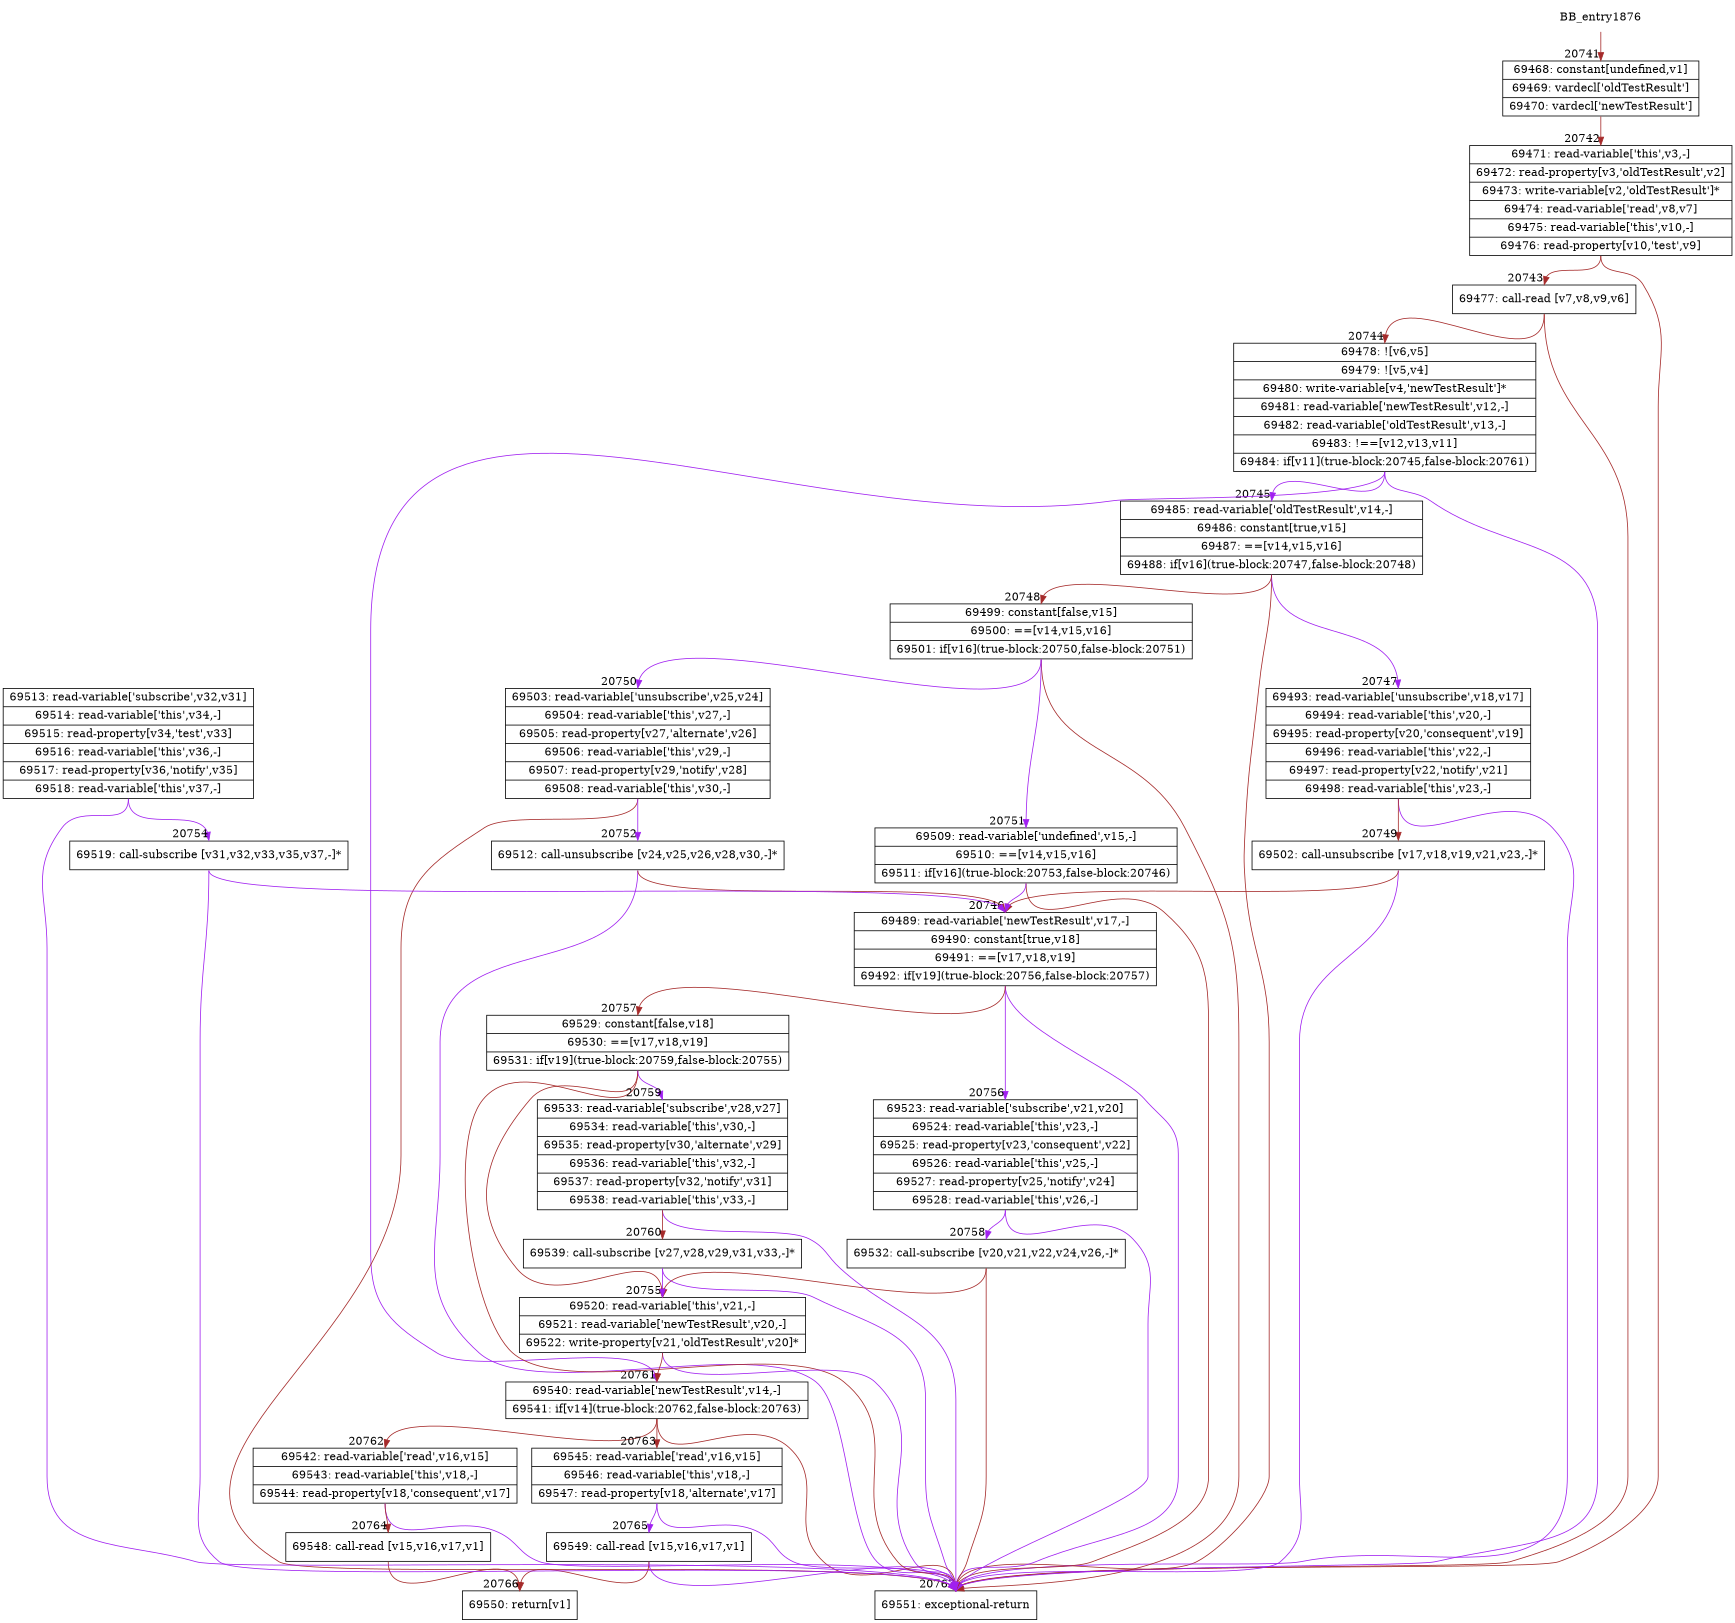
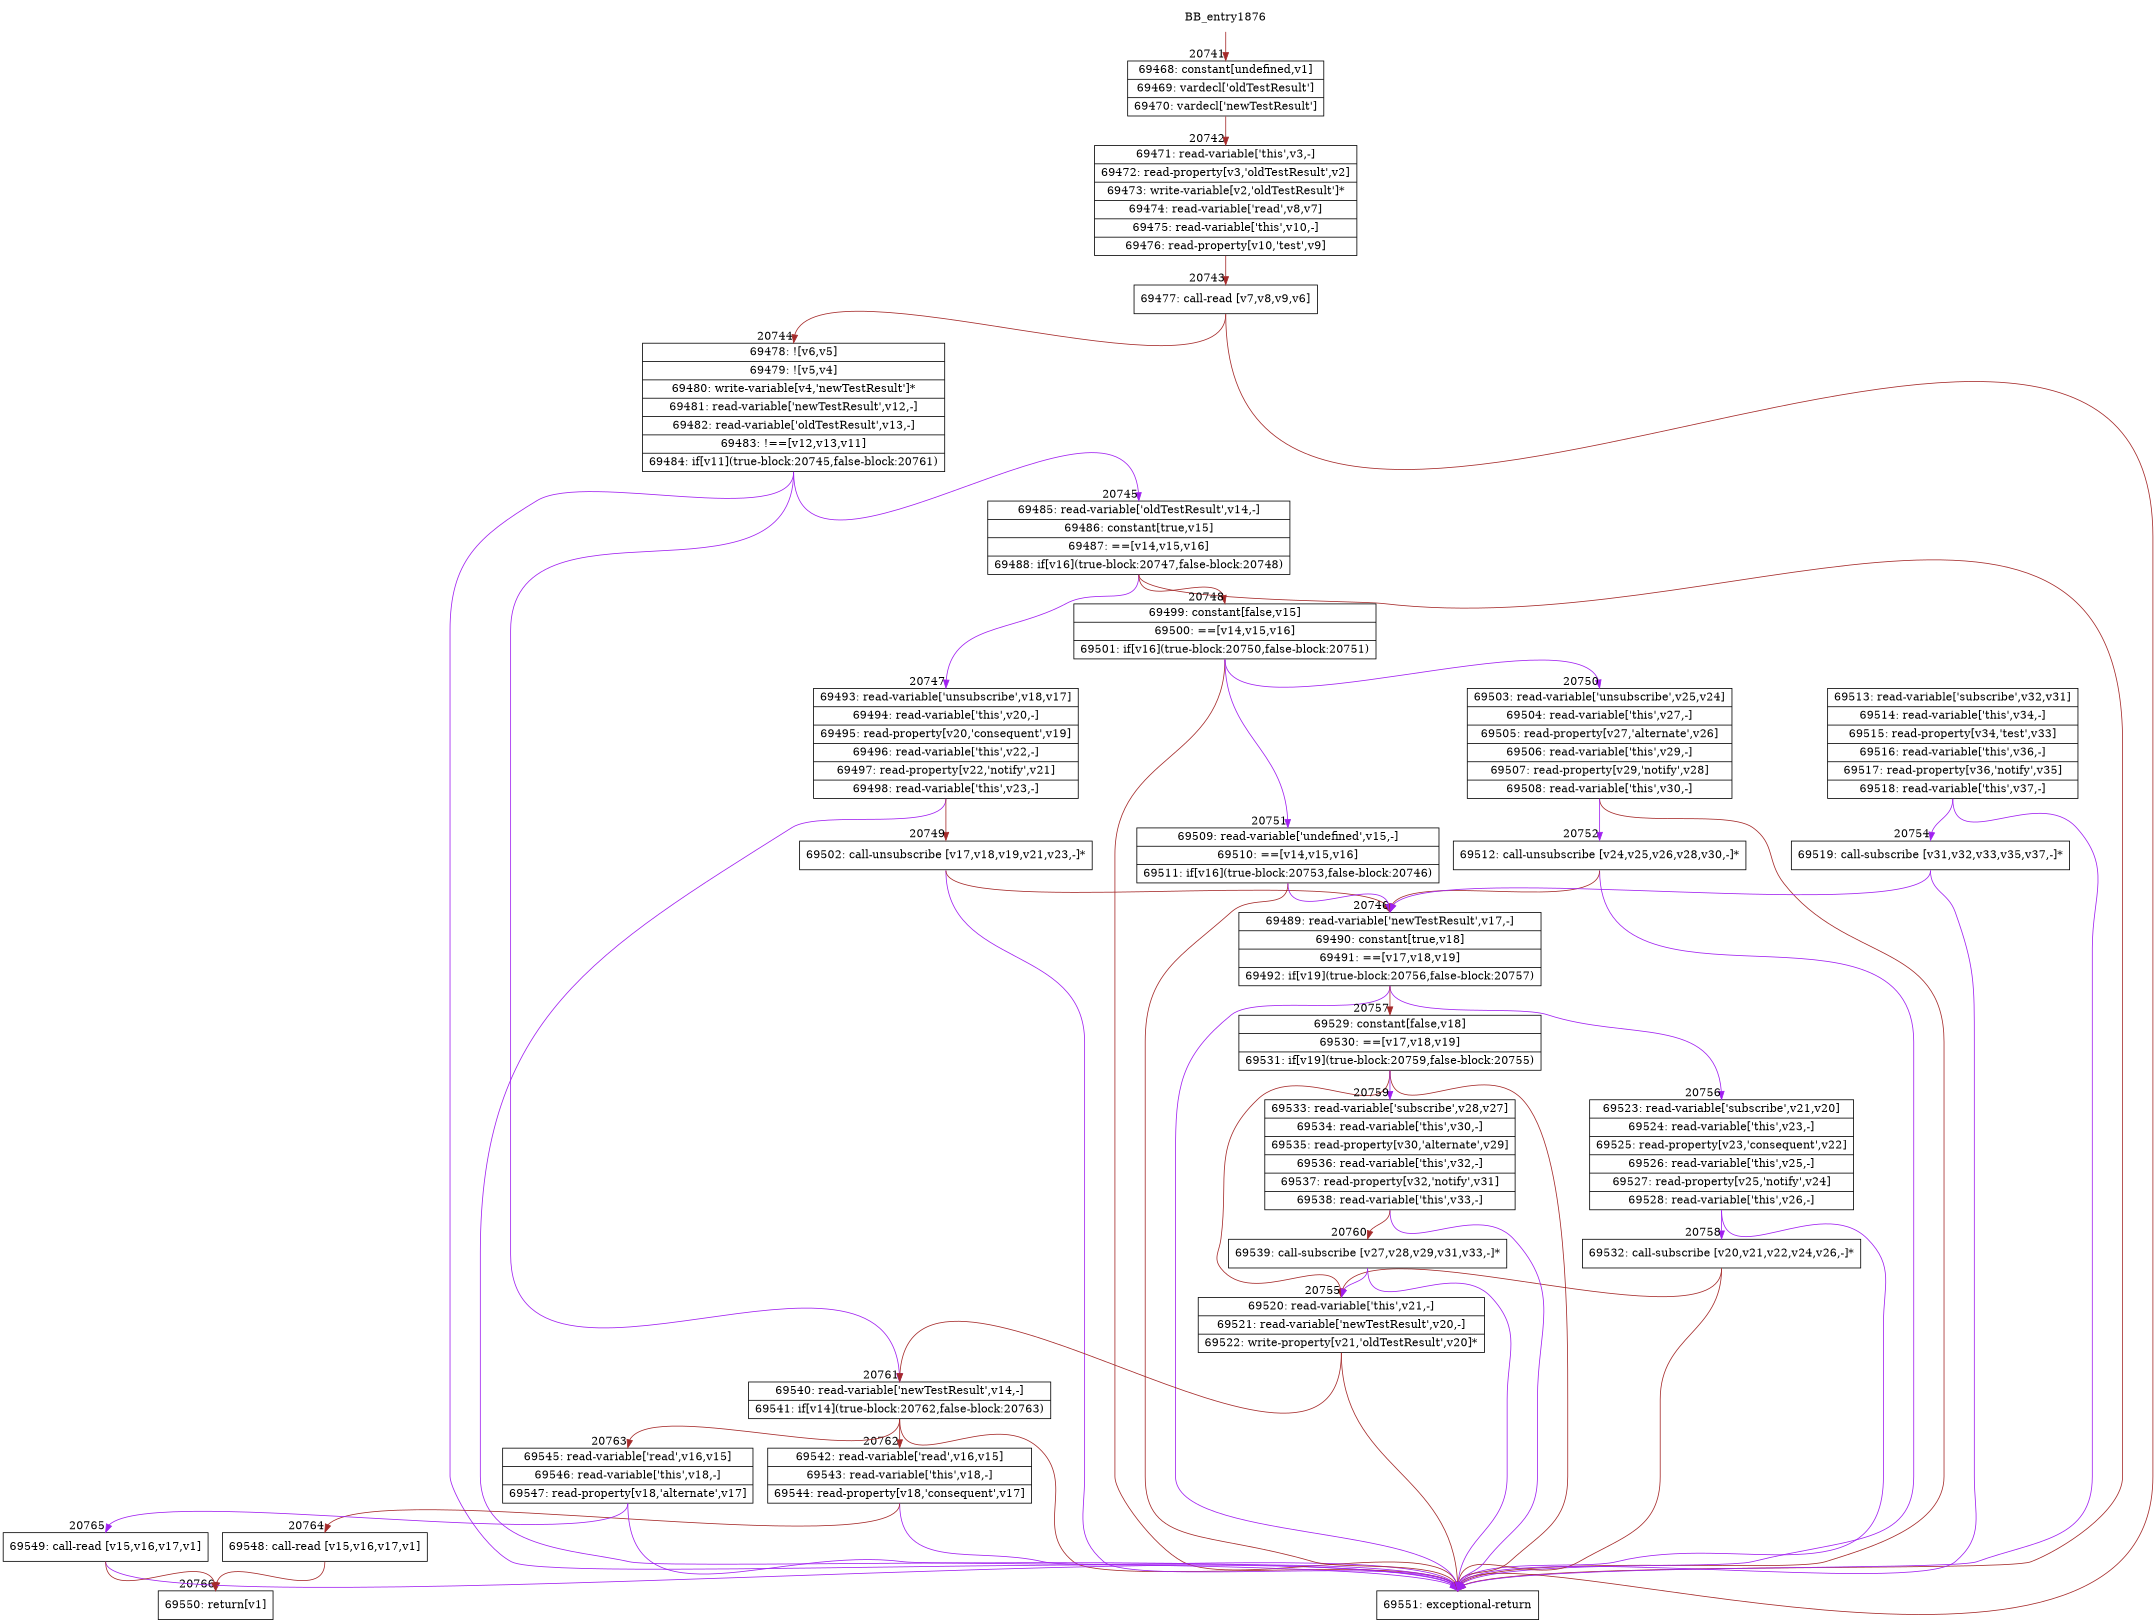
edge "69471: read-variable['this',v3,-]" -> "69551: exceptional-return": removed
edge "69520: read-variable['this',v21,-]" -> "69551: exceptional-return": color purple -> brown
